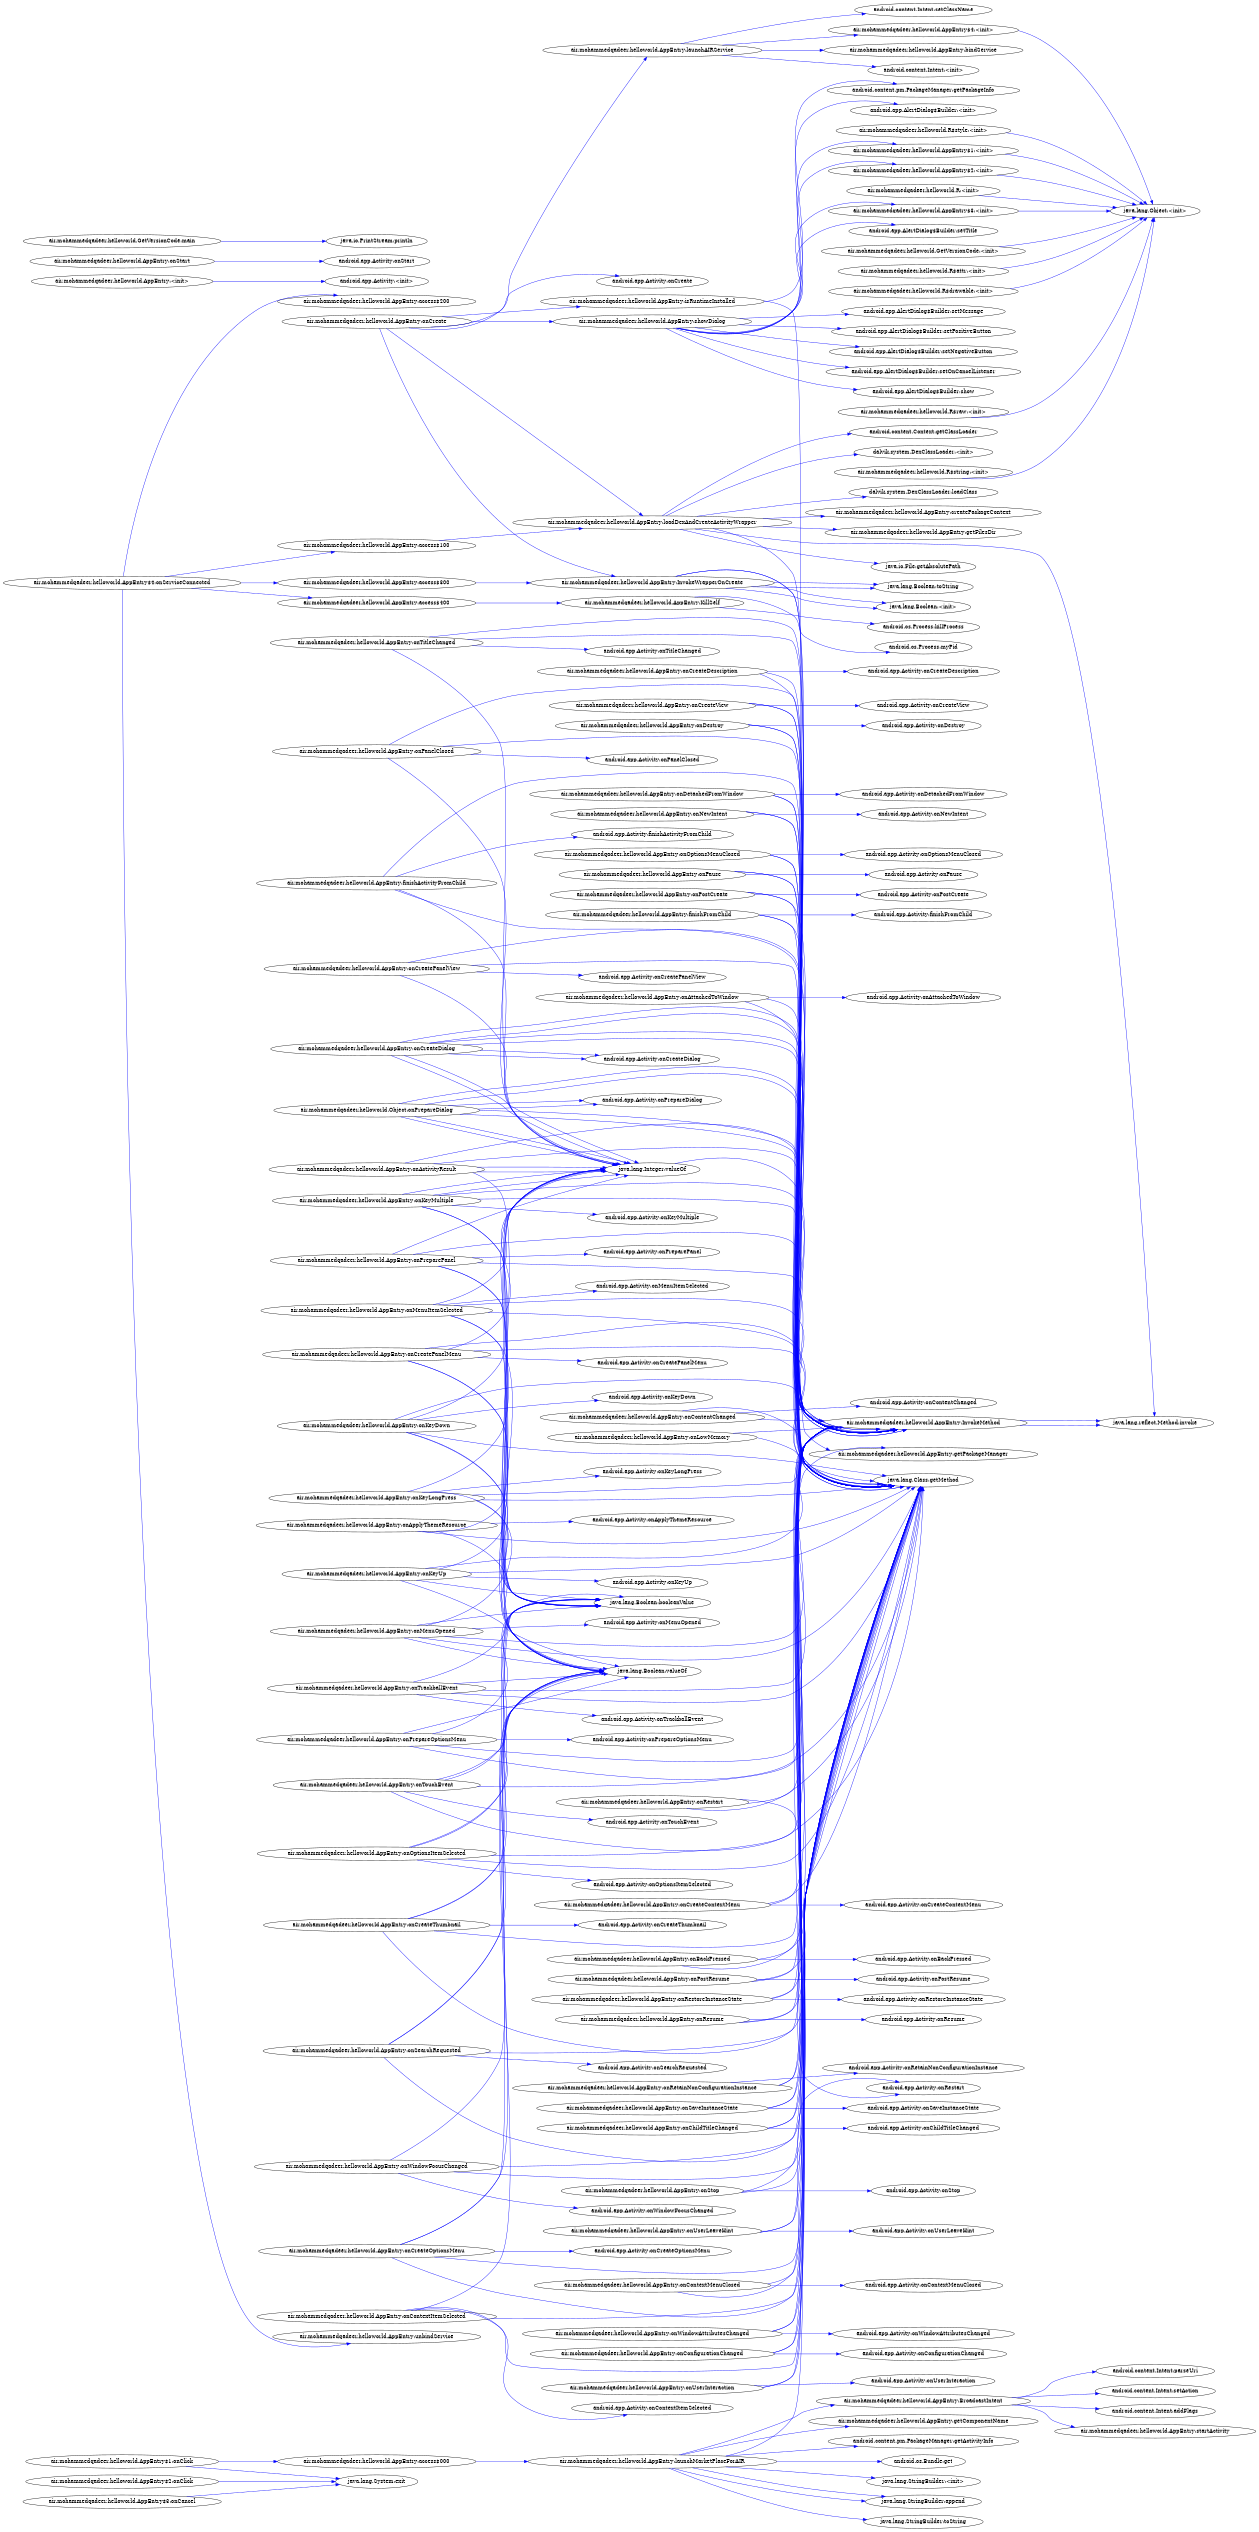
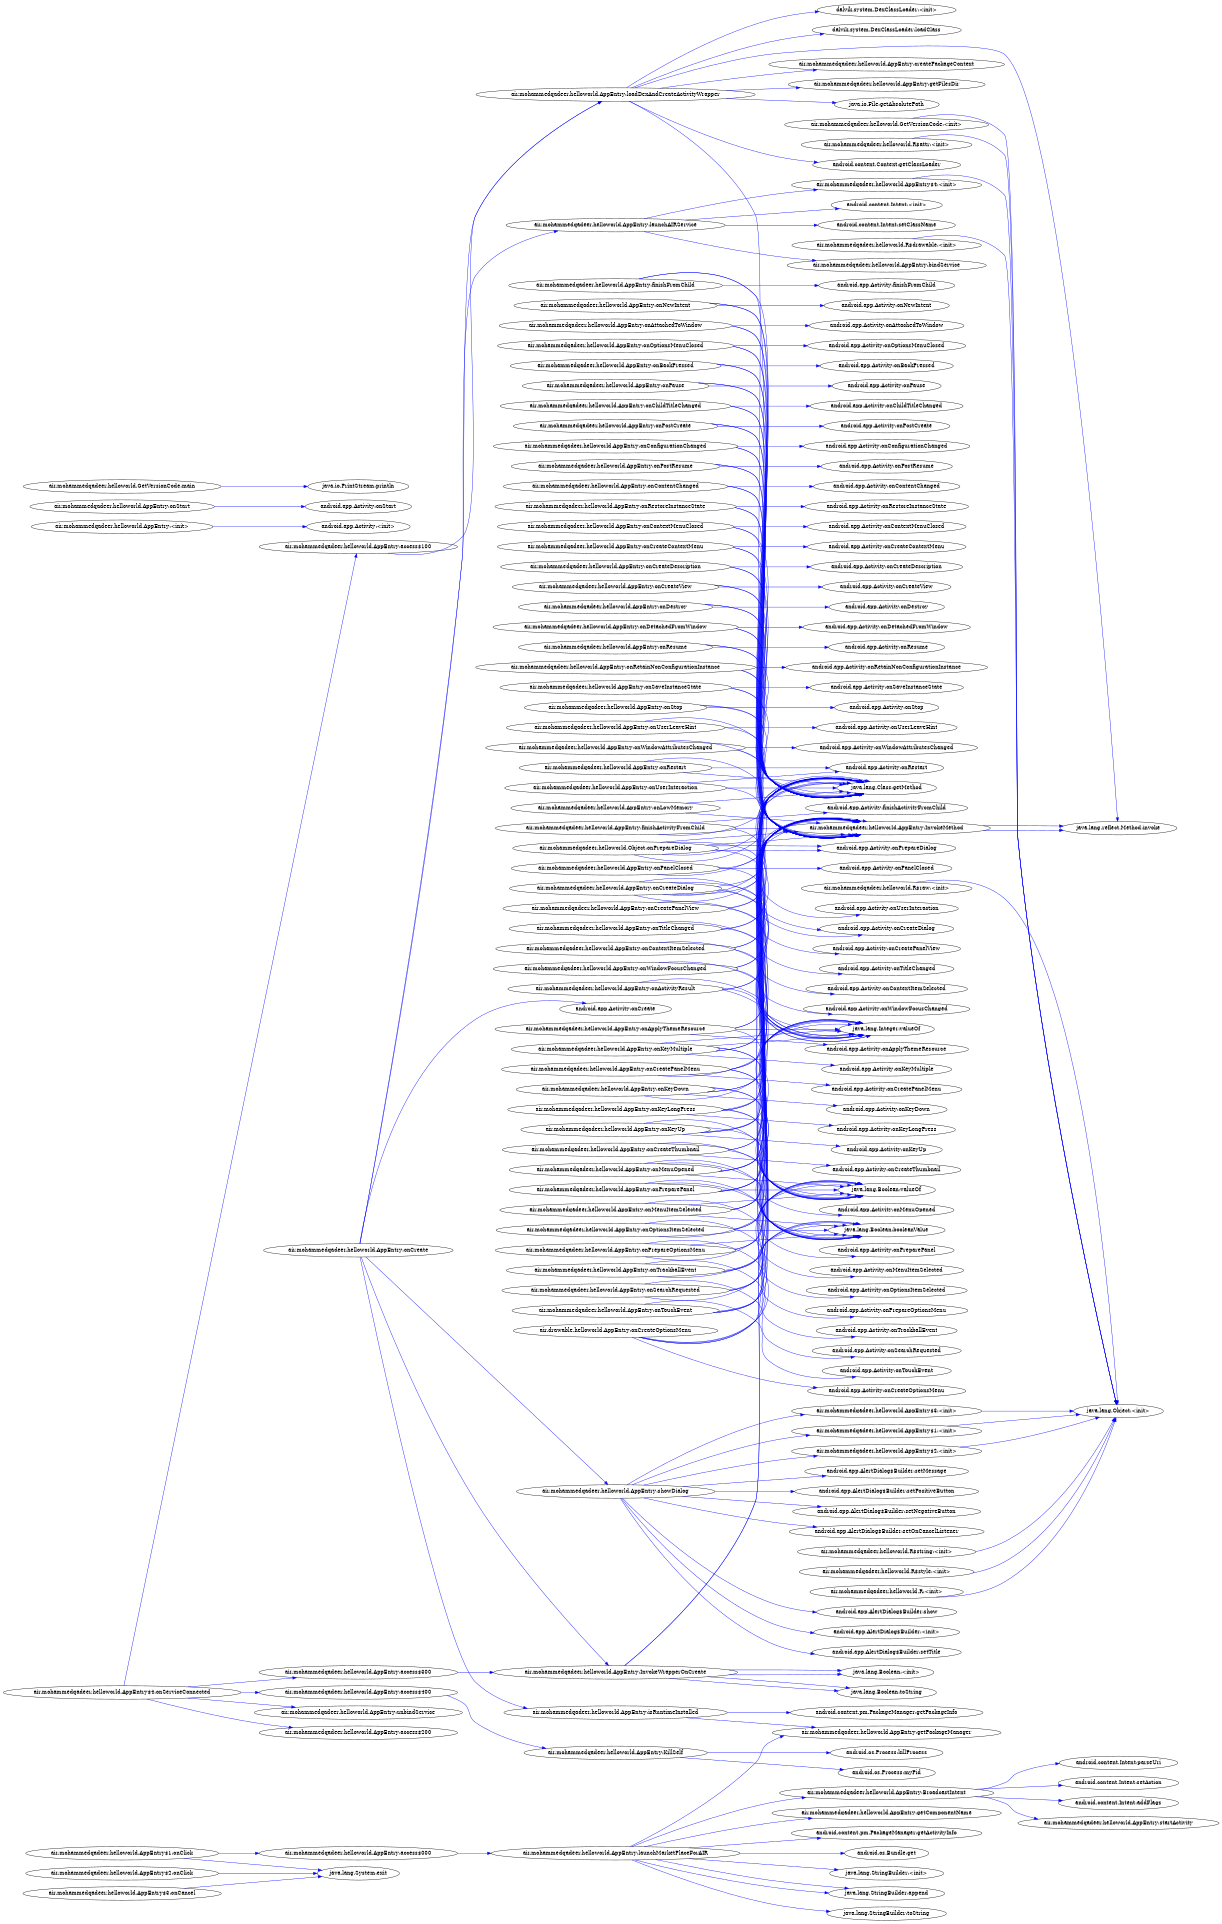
edge "java.lang.Integer:valueOf" -> "air.mohammedqadeer.helloworld.AppEntry:InvokeMethod": now "air.mohammedqadeer.helloworld.AppEntry:onApplyThemeResource" -> "air.mohammedqadeer.helloworld.AppEntry:InvokeMethod"
node "air.mohammedqadeer.helloworld.AppEntry:onCreateOptionsMenu": label "air.mohammedqadeer.helloworld.AppEntry:onCreateOptionsMenu" -> "air.drawable.helloworld.AppEntry:onCreateOptionsMenu"
